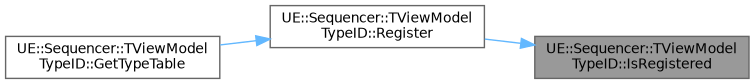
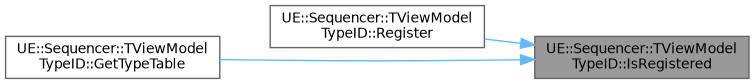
edge "UE::Sequencer::TViewModel TypeID::GetTypeTable" -> "UE::Sequencer::TViewModel TypeID::Register": now "UE::Sequencer::TViewModel TypeID::GetTypeTable" -> "UE::Sequencer::TViewModel TypeID::IsRegistered"
